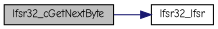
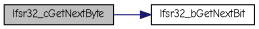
node "lfsr32_lfsr": label "lfsr32_lfsr" -> "lfsr32_bGetNextBit"
